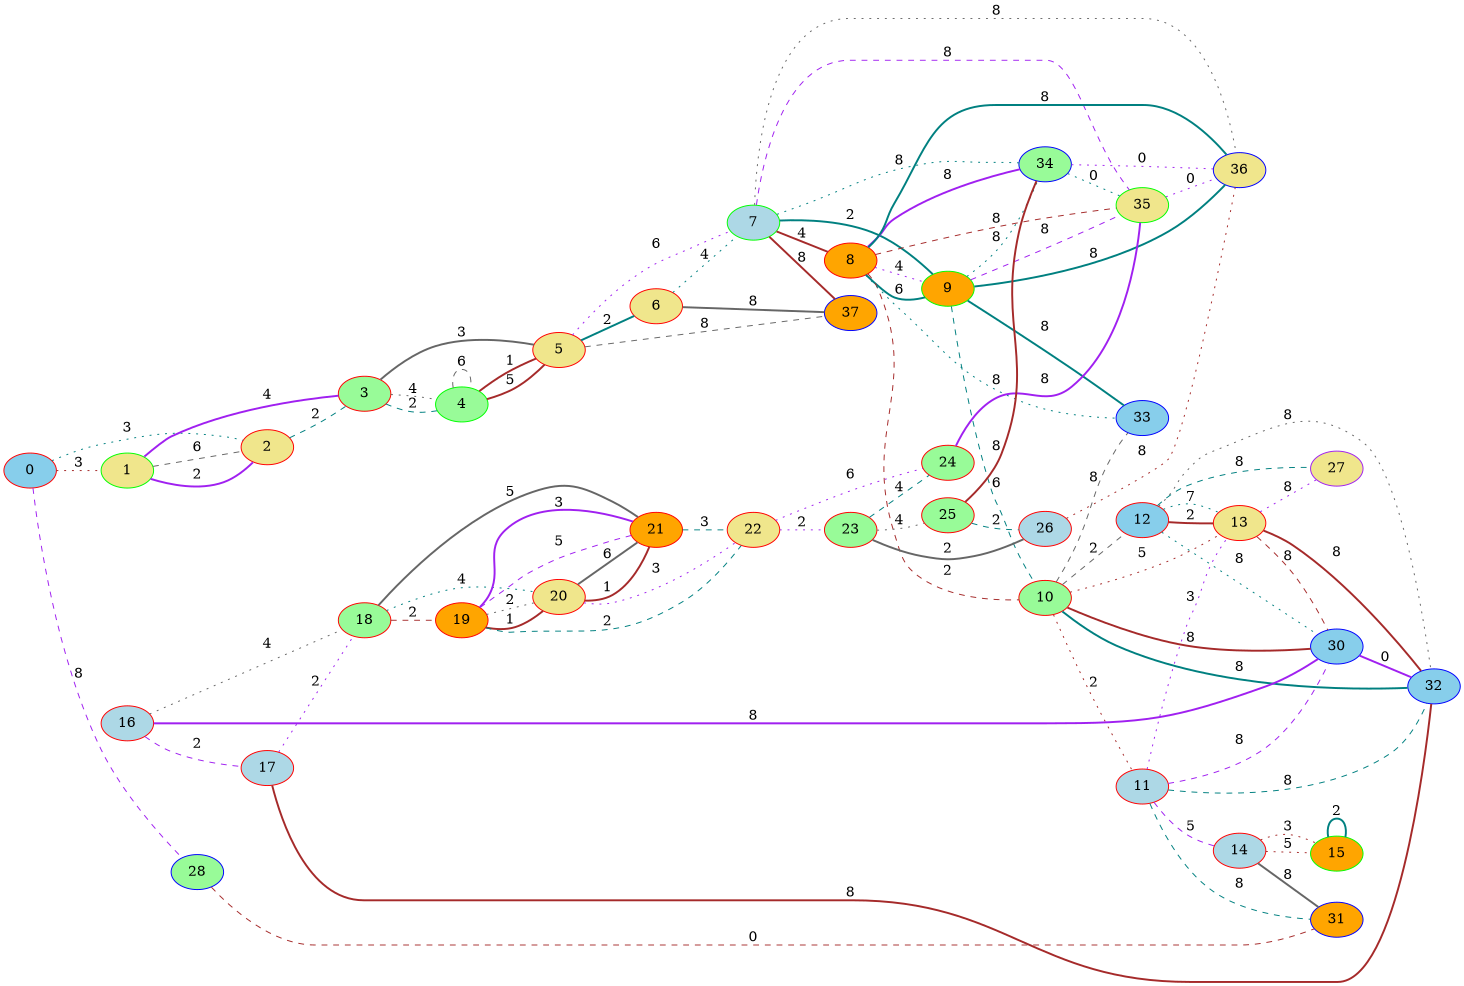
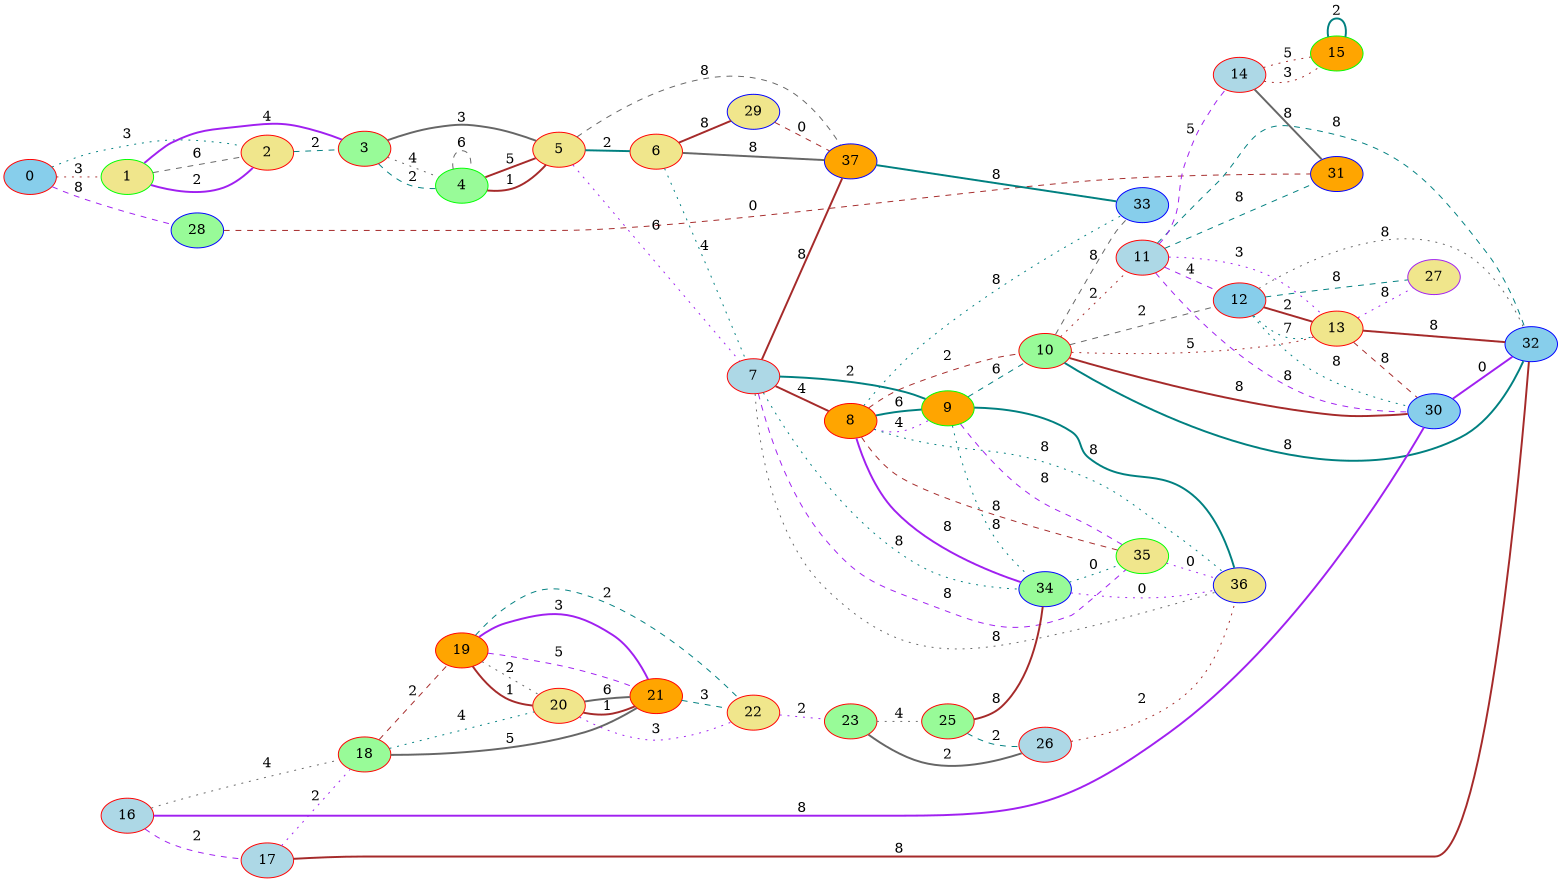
edge "36" -- "8": style bold -> dotted
node "29": added
node "7": color green -> red
edge "11" -- "12": added, label "4"
edge "9" -- "33": now "37" -- "33"
edge "36" -- "26": label "8" -> "2"
node "24": removed
